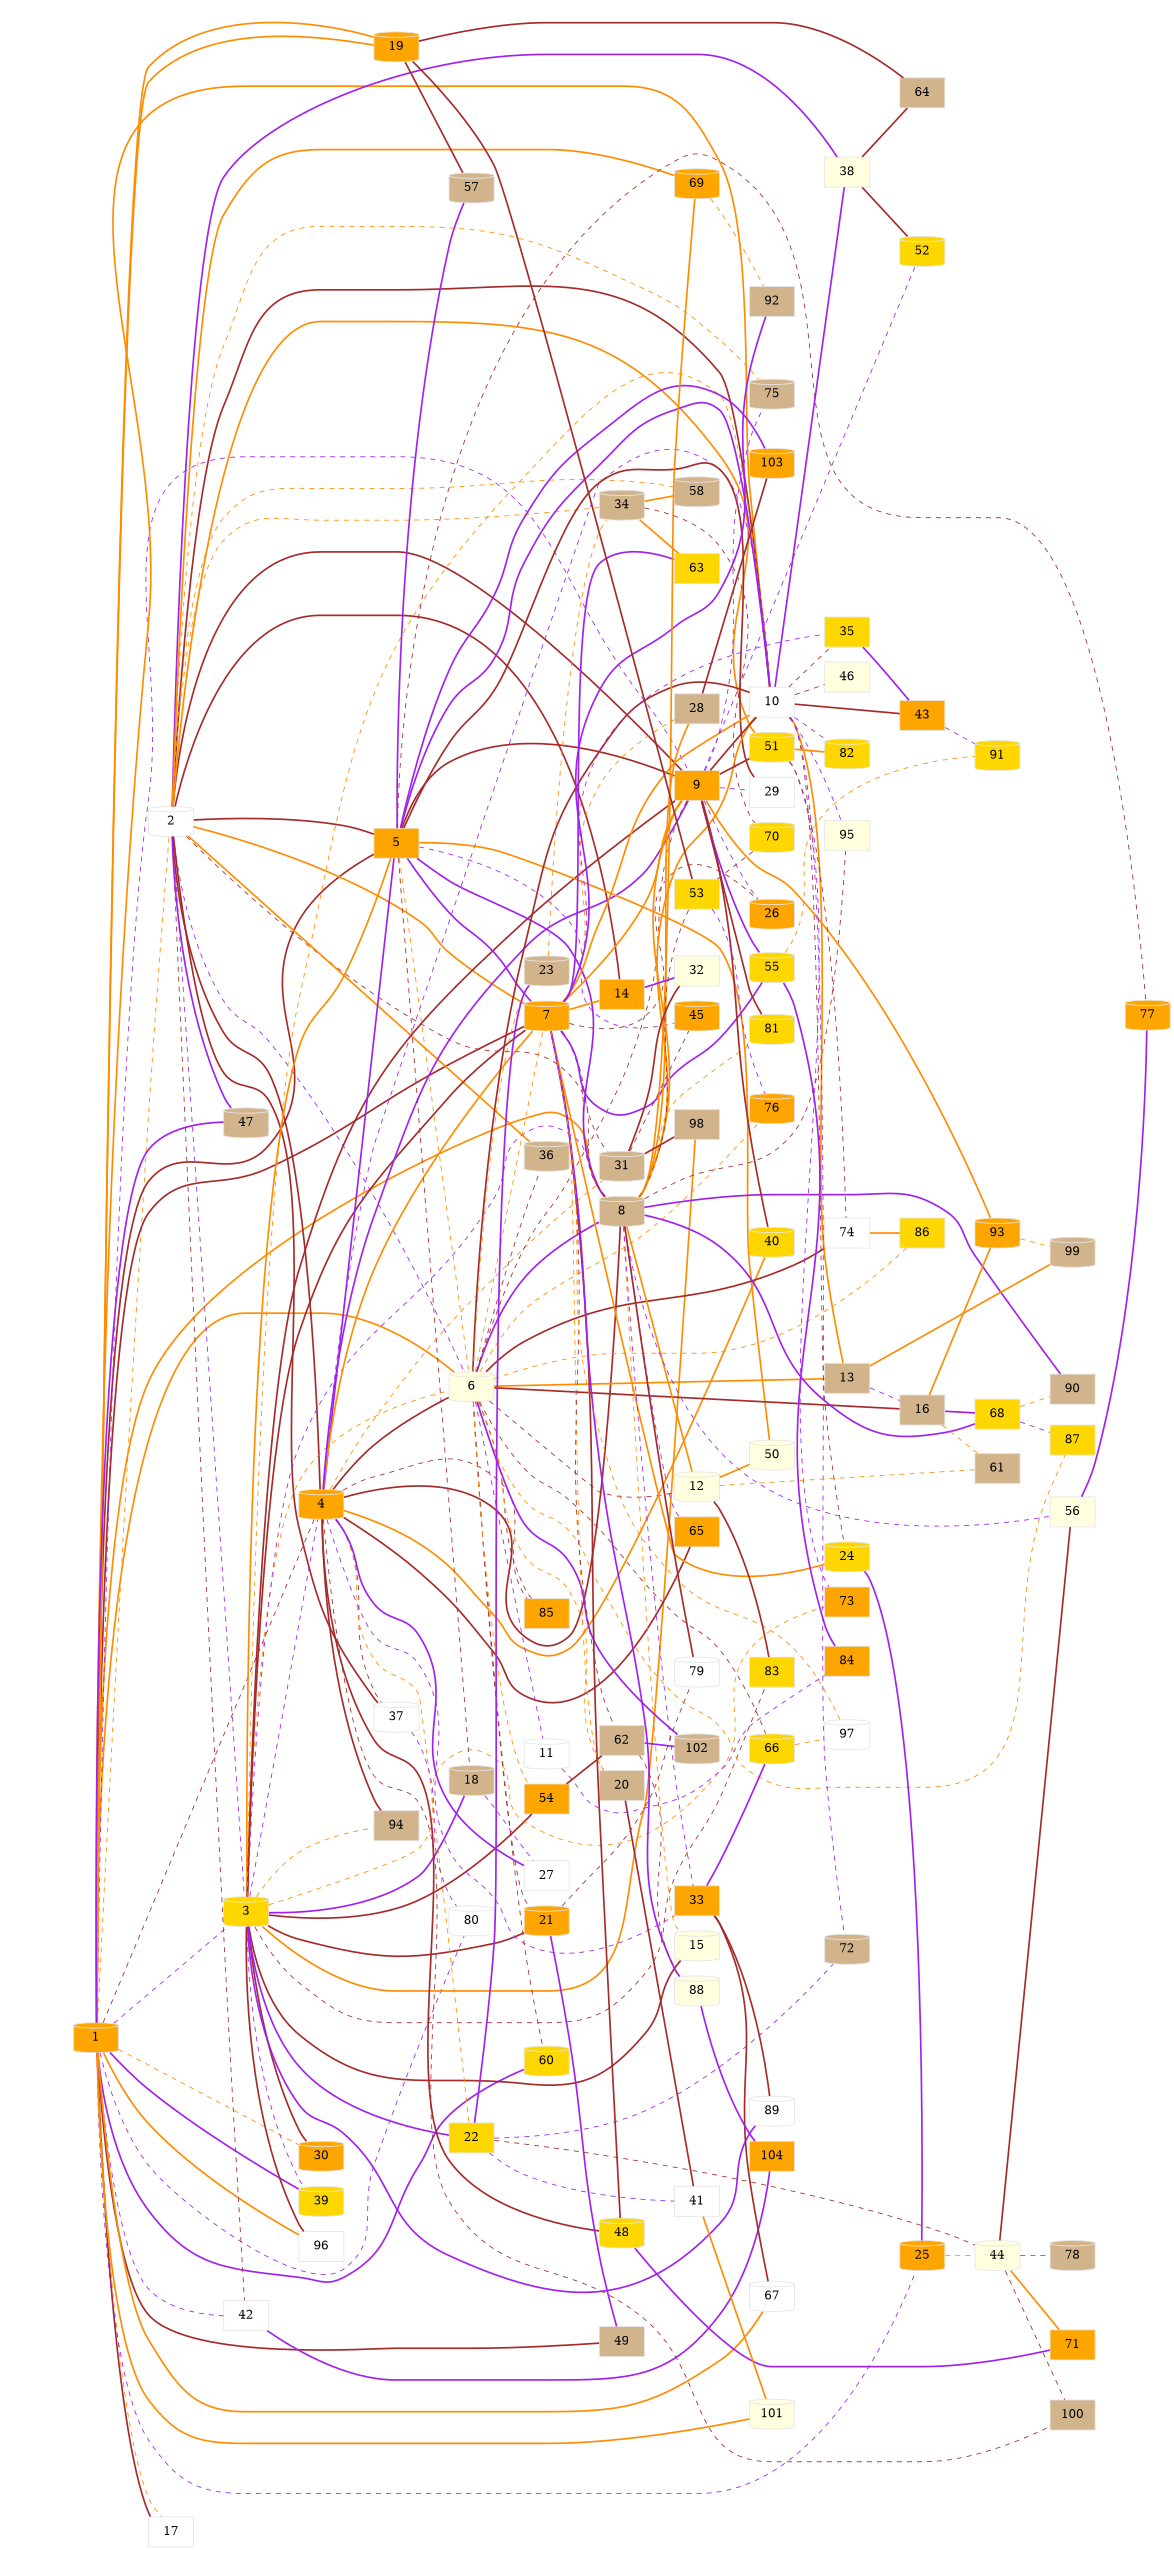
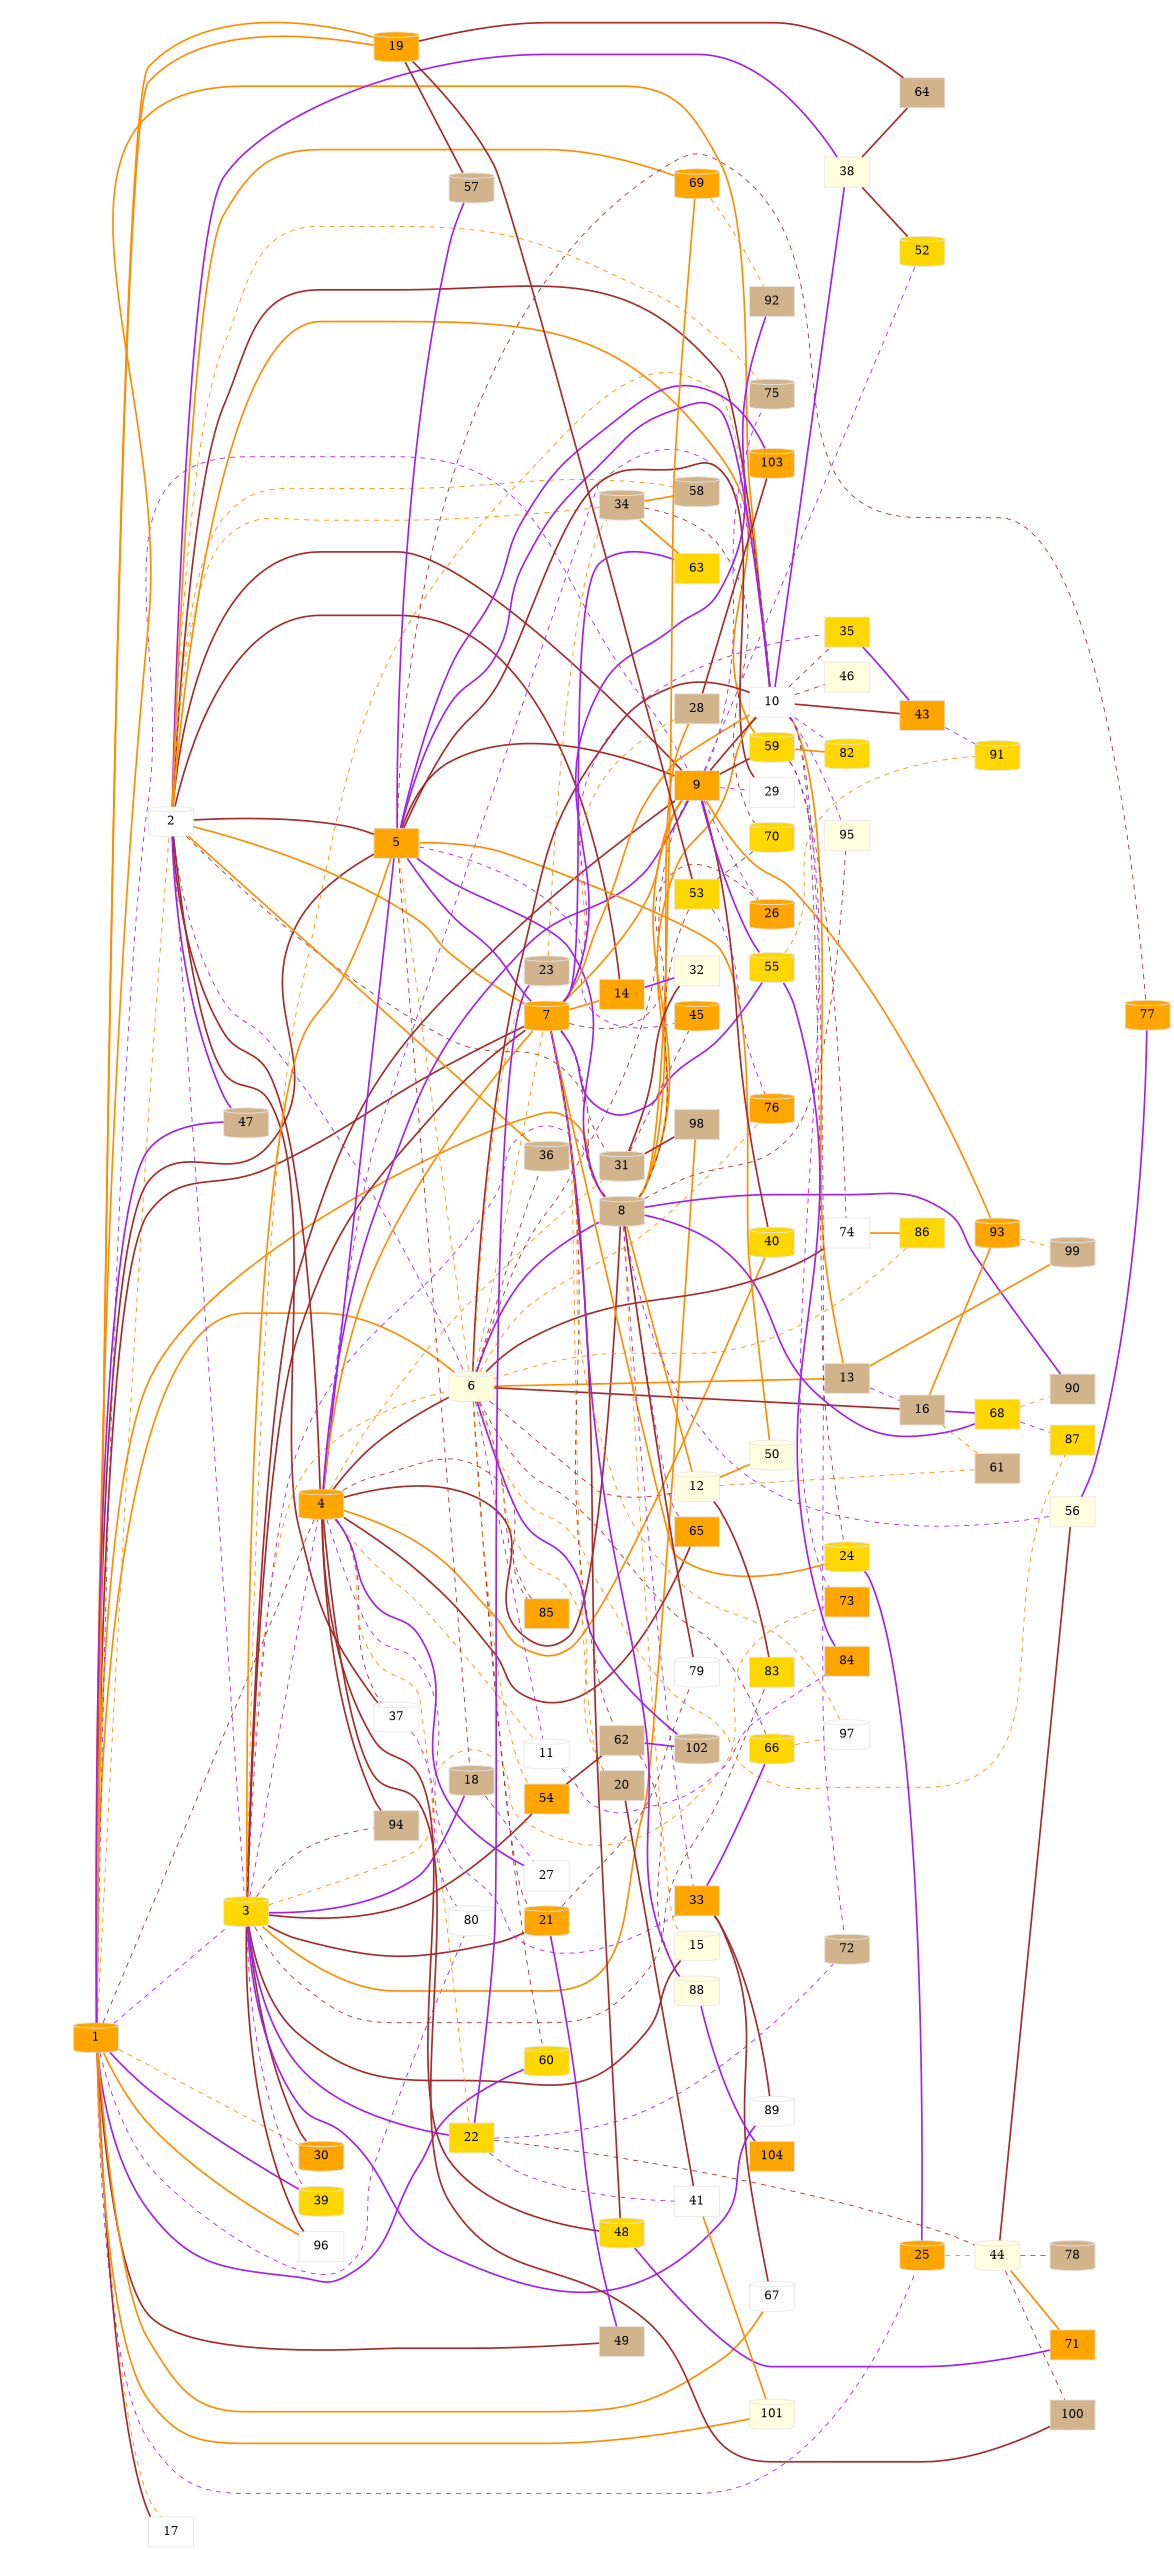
node "51": label "51" -> "59"
node "81": removed
edge "4" -- "11": added
edge "94" -- "3": color darkorange -> brown
edge "4" -- "100": style dashed -> bold
node "42": removed
